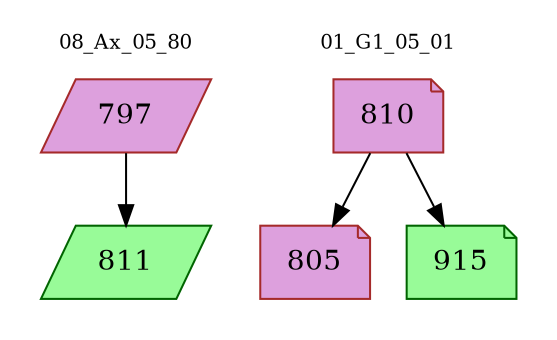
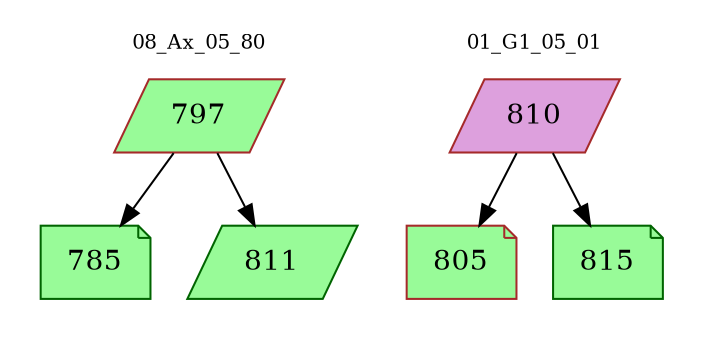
node "797": fillcolor plum -> palegreen
node "810": shape note -> parallelogram
node "785": added
node "805": fillcolor plum -> palegreen
node "915": label "915" -> "815"
